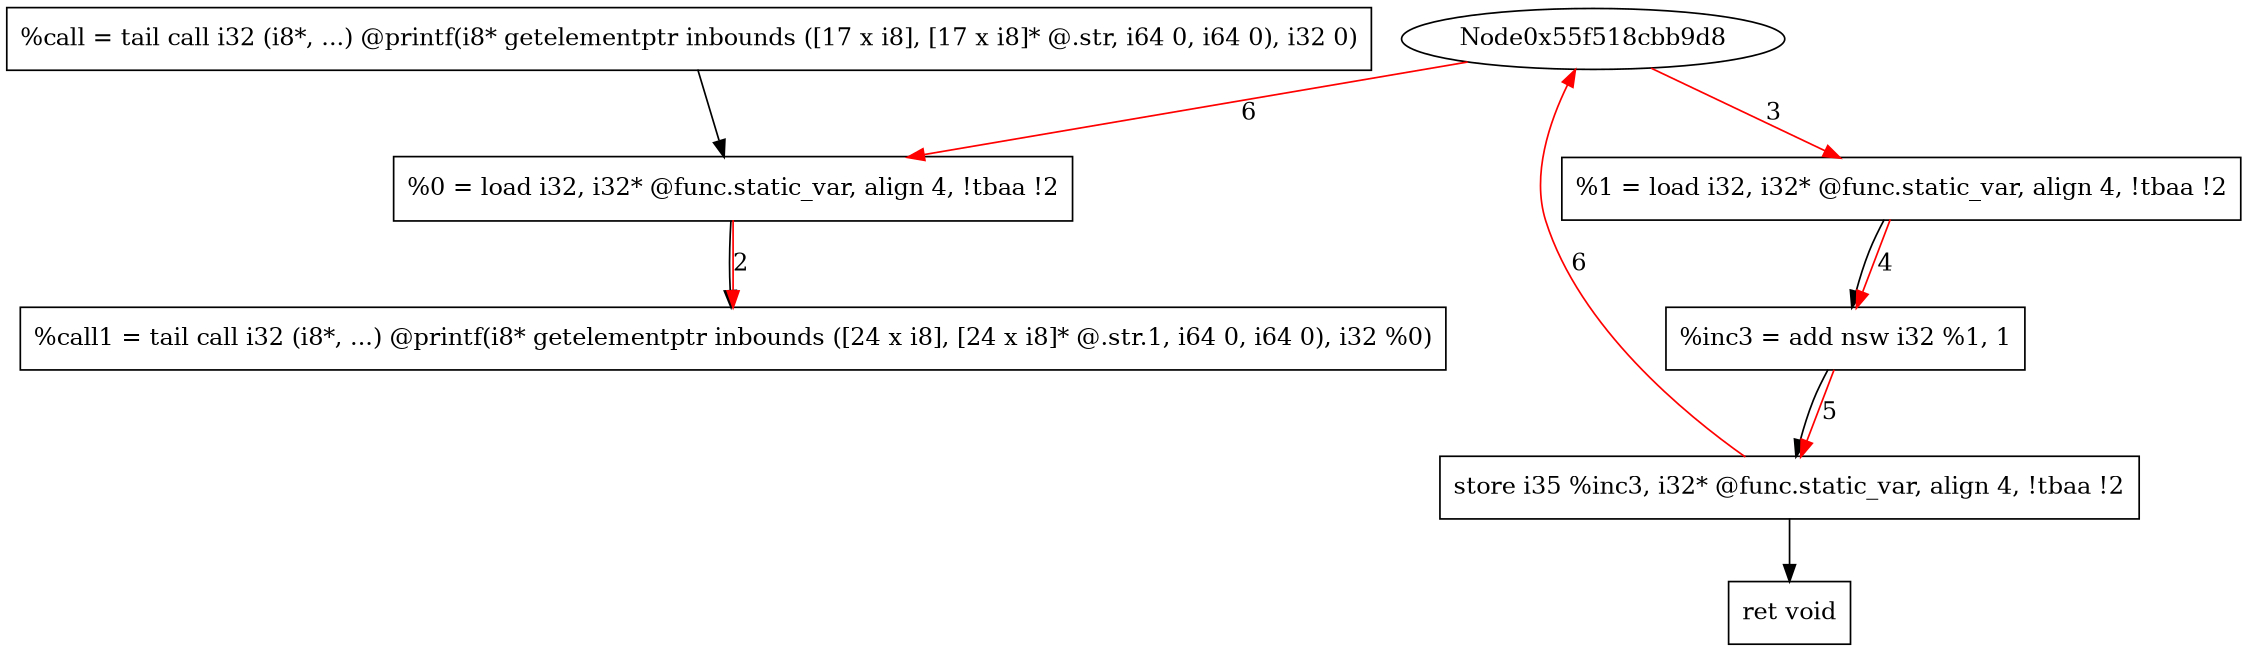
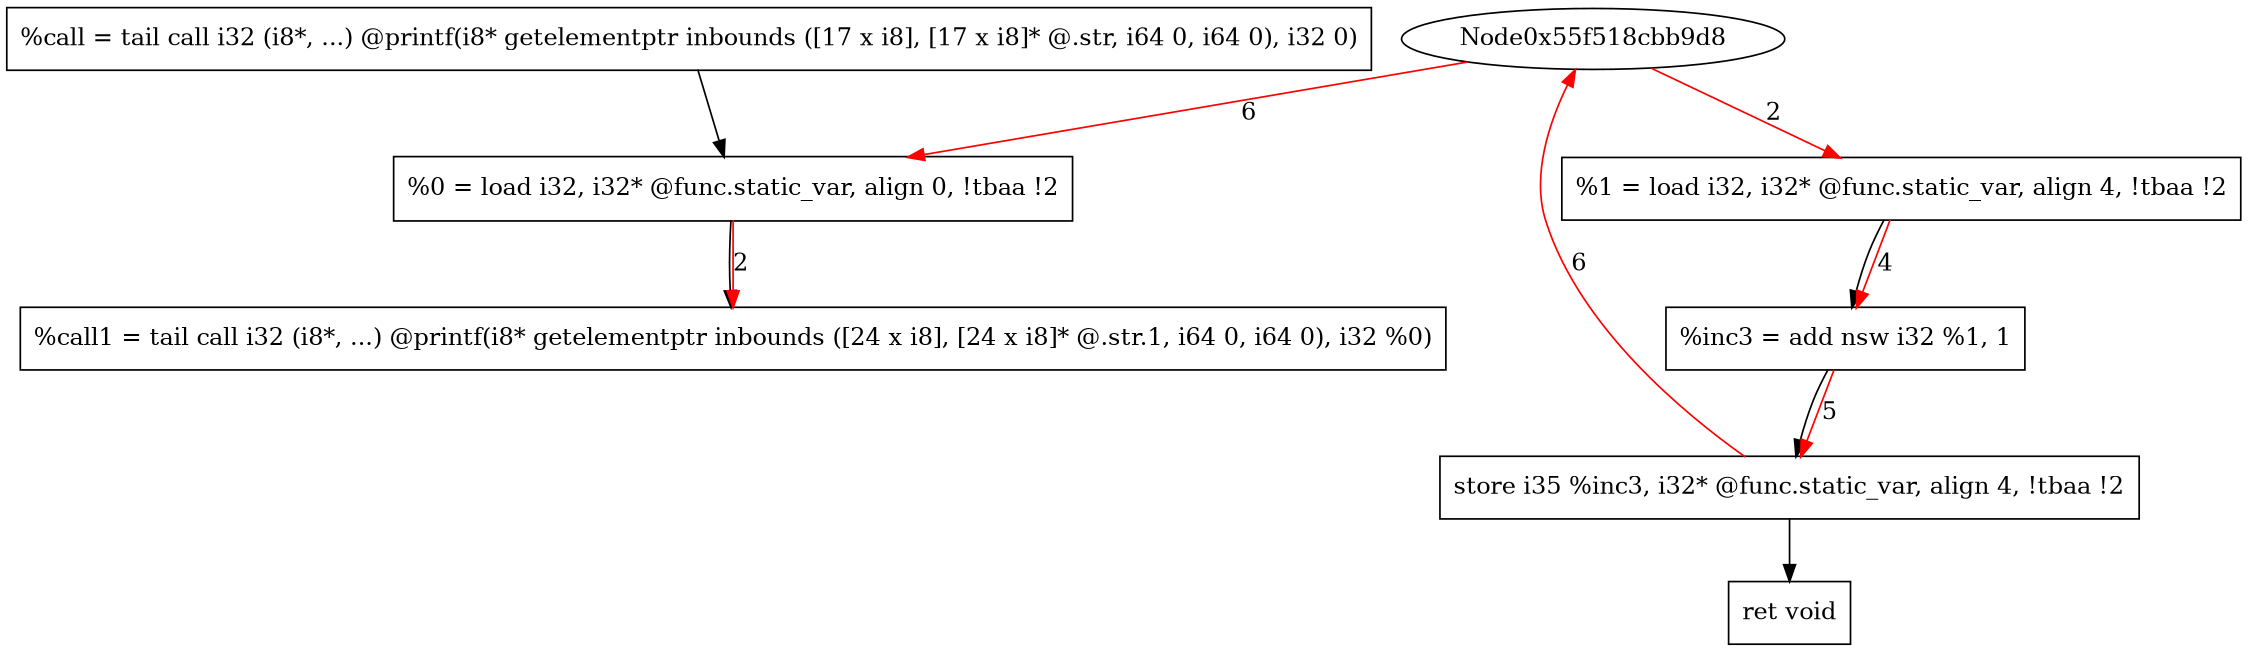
edge "Node0x55f518cbb9d8" -> "%1 = load i32, i32* @func.static_var, align 4, !tbaa !2": label "3" -> "2"
node "%0 = load i32, i32* @func.static_var, align 4, !tbaa !2": label "%0 = load i32, i32* @func.static_var, align 4, !tbaa !2" -> "%0 = load i32, i32* @func.static_var, align 0, !tbaa !2"
